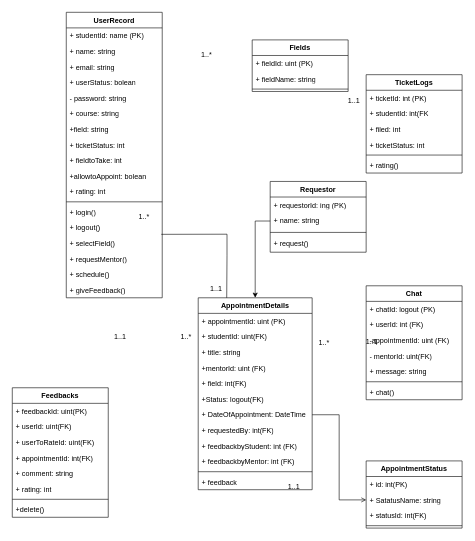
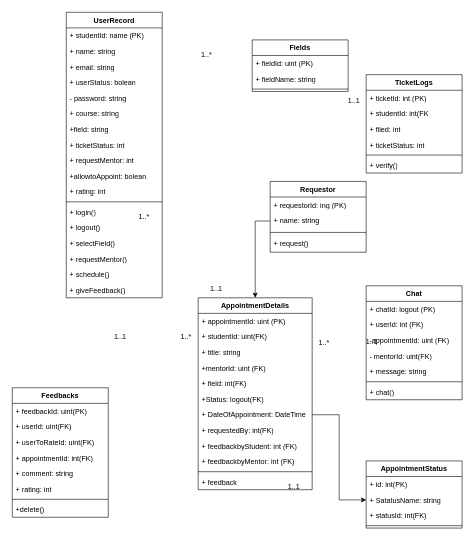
node "+ fieldtoTake: int": label "+ fieldtoTake: int" -> "+ requestMentor: int"
node "+ rating()": label "+ rating()" -> "+ verify()"
edge "+ logout()" -- "AppointmentDetails": removed
edge "+ DateOfAppointment: DateTime" -> "+ SatatusName: string": arrowhead open -> classic
